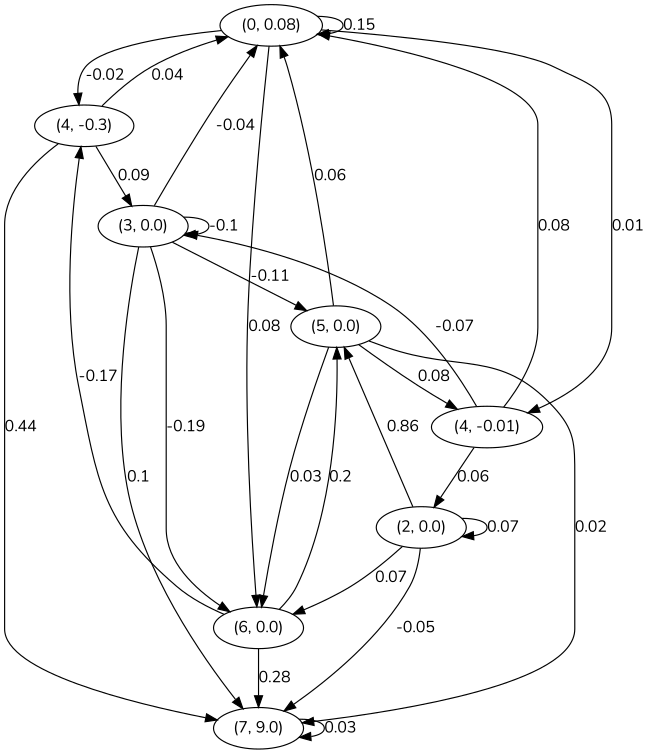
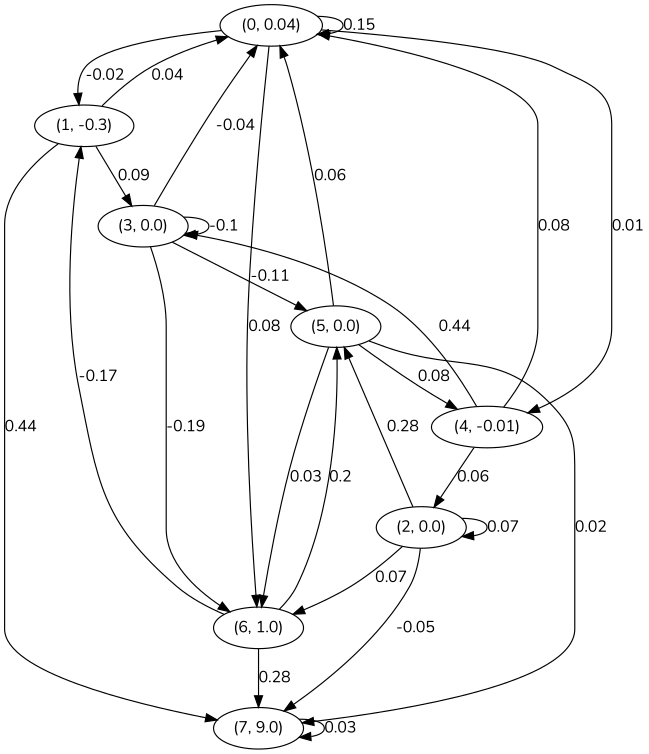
node "(0, 0.08)": label "(0, 0.08)" -> "(0, 0.04)"
node "(4, -0.3)": label "(4, -0.3)" -> "(1, -0.3)"
edge "(4, -0.01)" -> "(3, 0.0)": label "-0.07" -> "0.44"
edge "(2, 0.0)" -> "(5, 0.0)": label "0.86" -> "0.28"
edge "(3, 0.0)" -> "(7, 9.0)": removed, label "0.1"
node "(6, 0.0)": label "(6, 0.0)" -> "(6, 1.0)"
